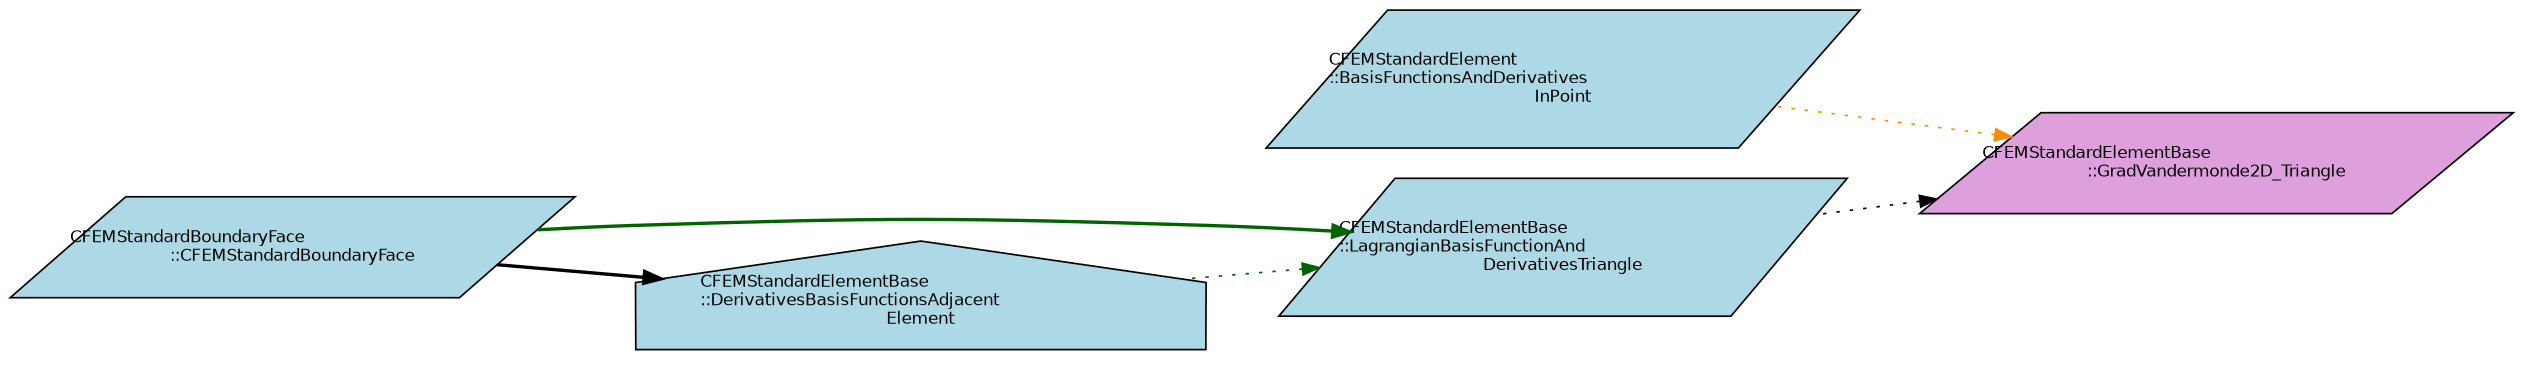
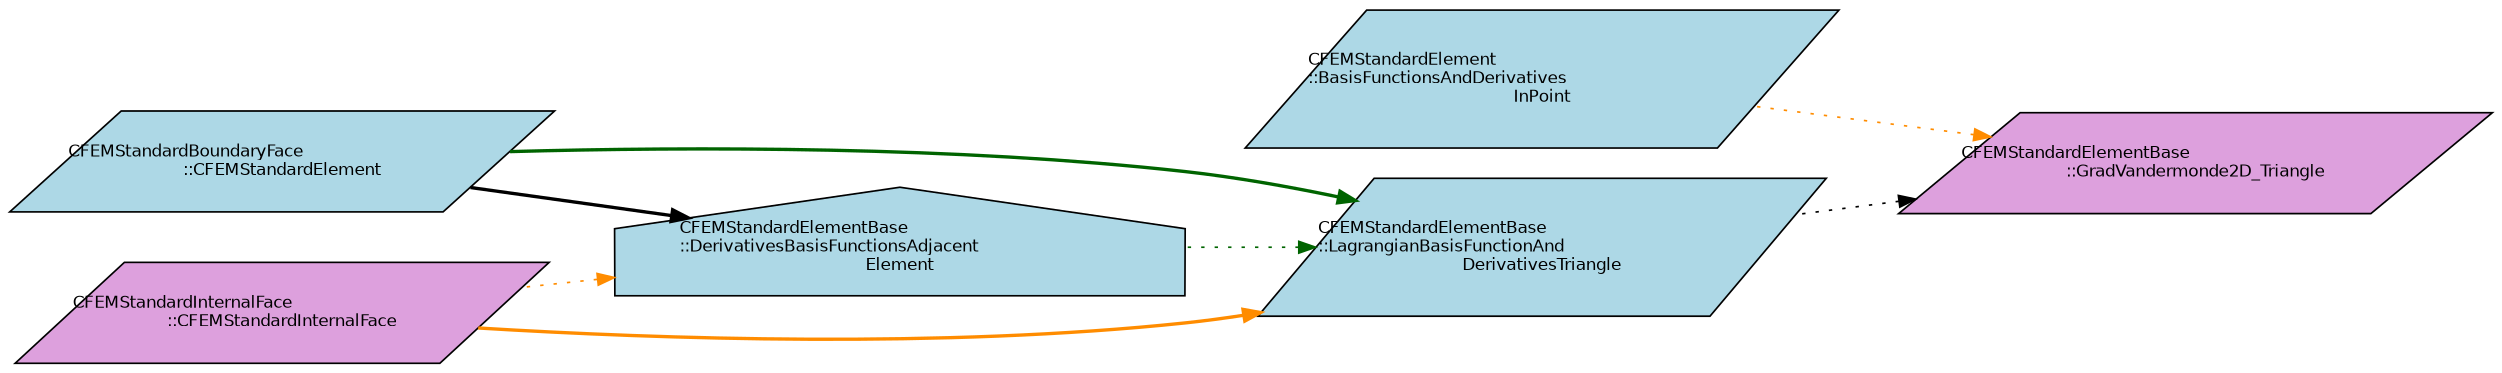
node "CFEMStandardBoundaryFace ::CFEMStandardBoundaryFace": label "CFEMStandardBoundaryFace ::CFEMStandardBoundaryFace" -> "CFEMStandardBoundaryFace ::CFEMStandardElement"
node "CFEMStandardInternalFace ::CFEMStandardInternalFace": added
